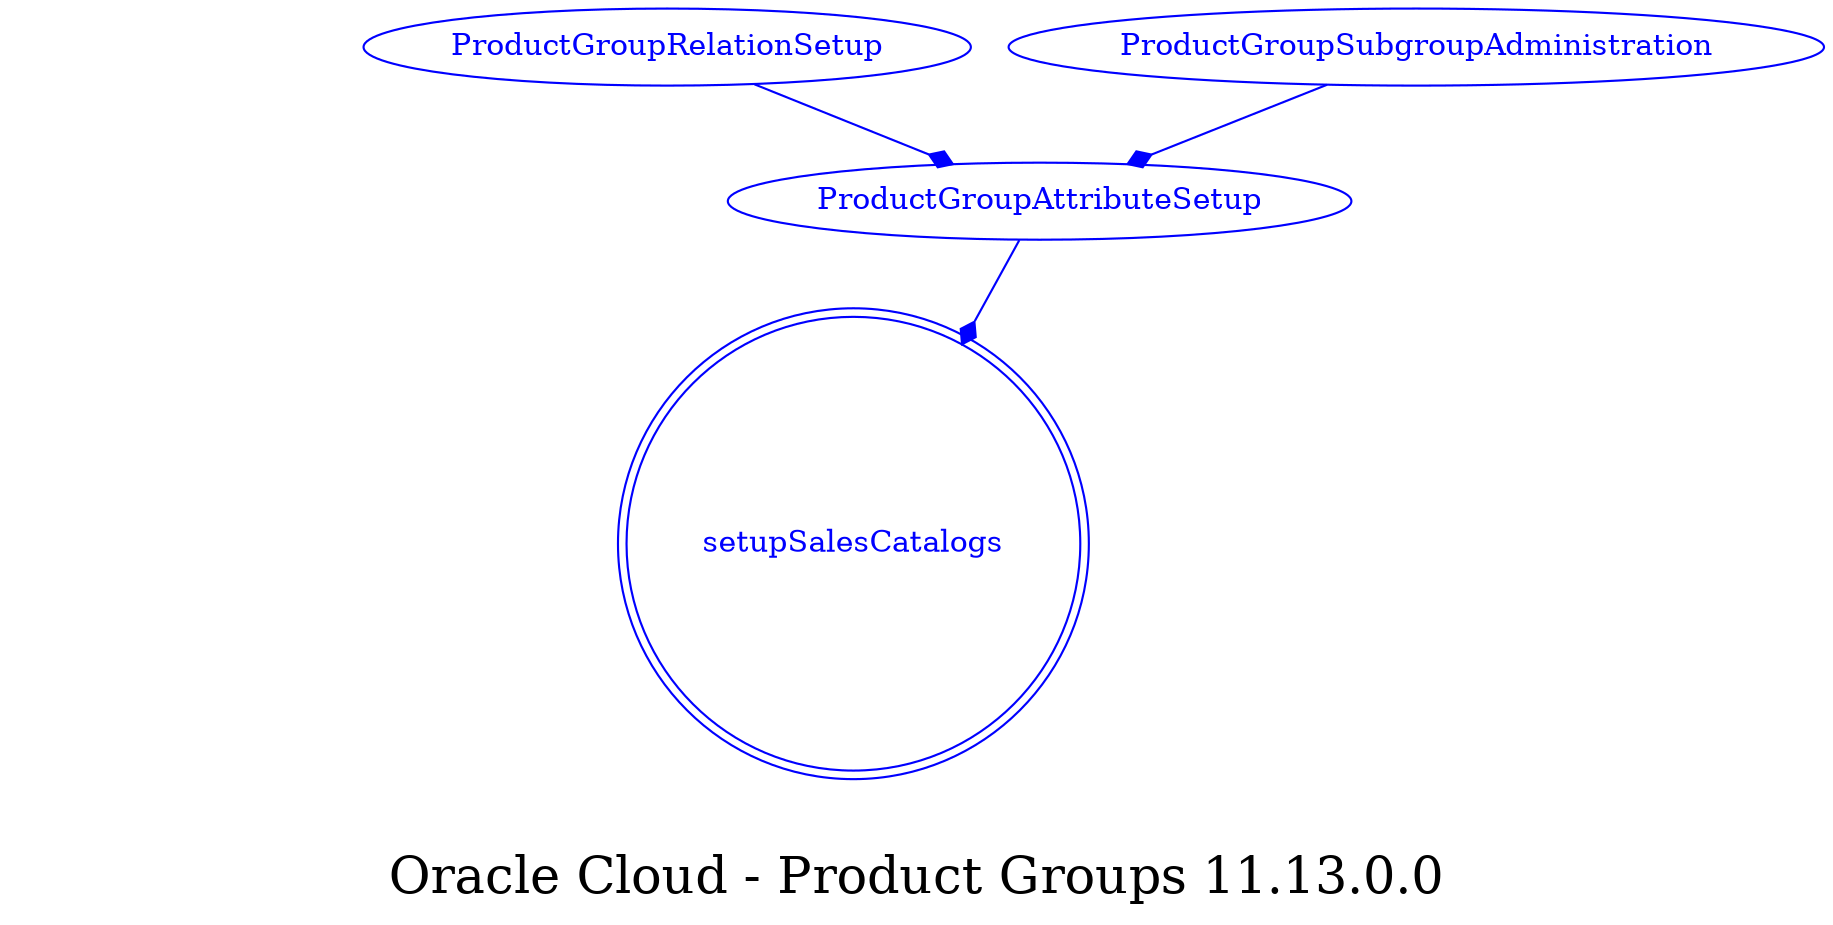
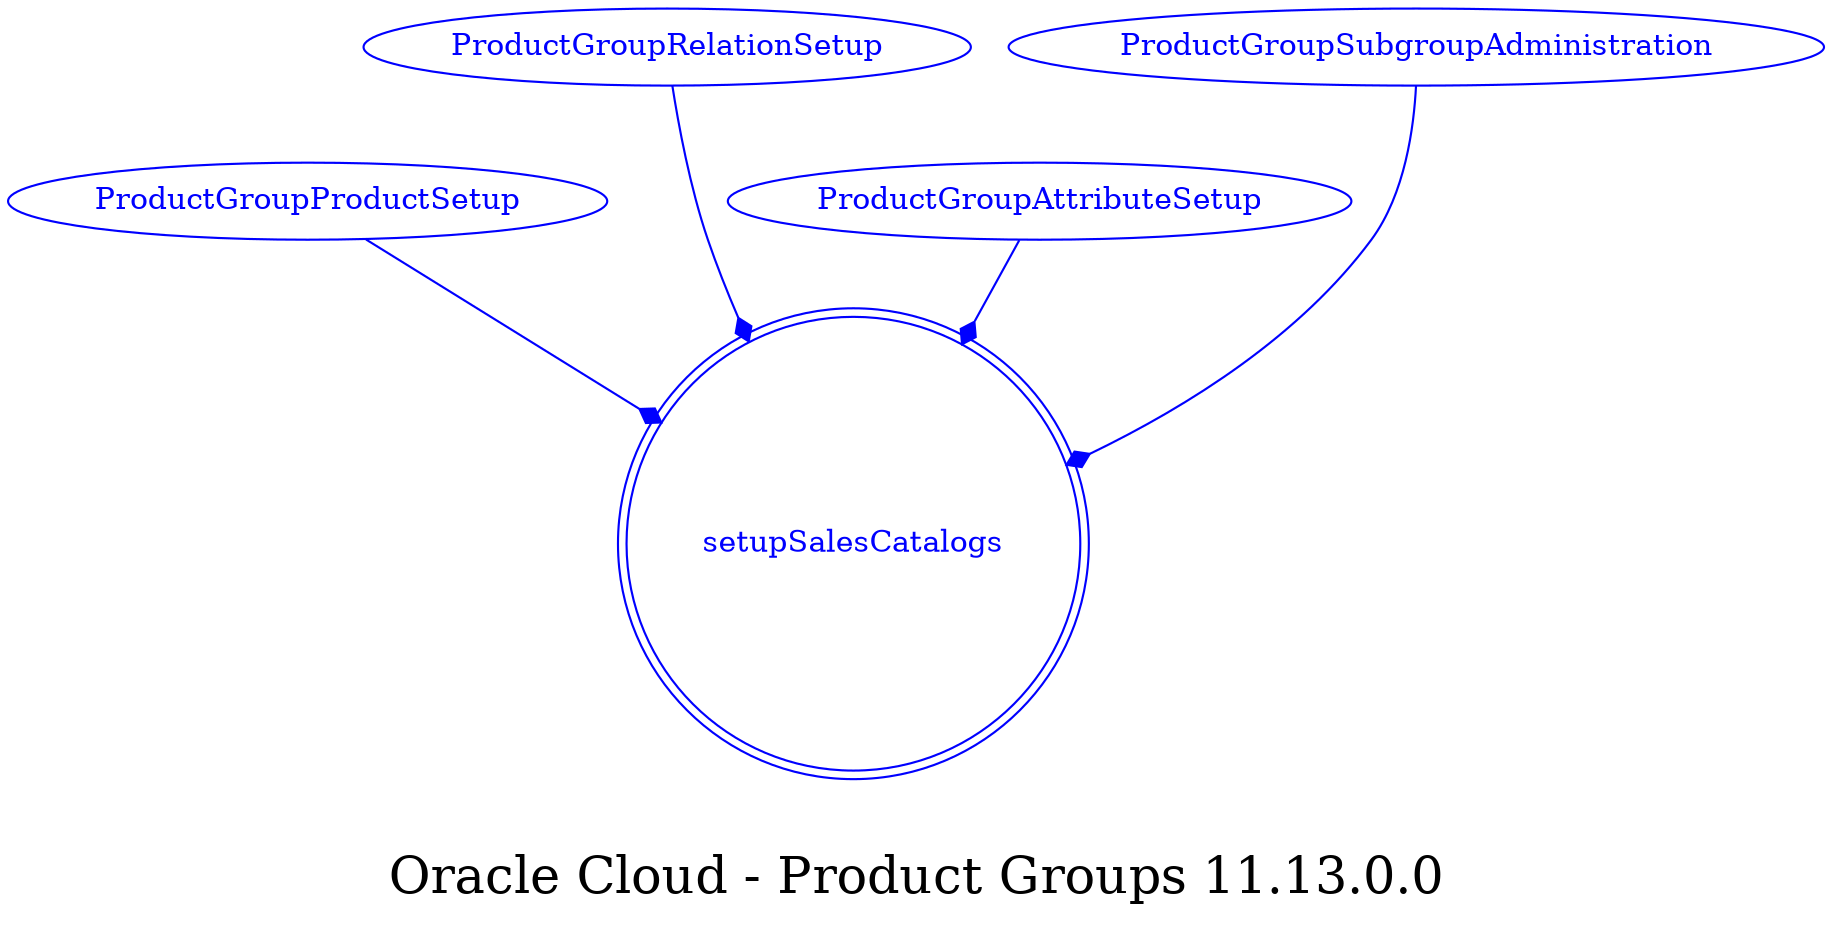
edge "ProductGroupRelationSetup" -> "ProductGroupAttributeSetup": now "ProductGroupRelationSetup" -> "setupSalesCatalogs"
edge "ProductGroupSubgroupAdministration" -> "ProductGroupAttributeSetup": now "ProductGroupSubgroupAdministration" -> "setupSalesCatalogs"
node "ProductGroupProductSetup": added
